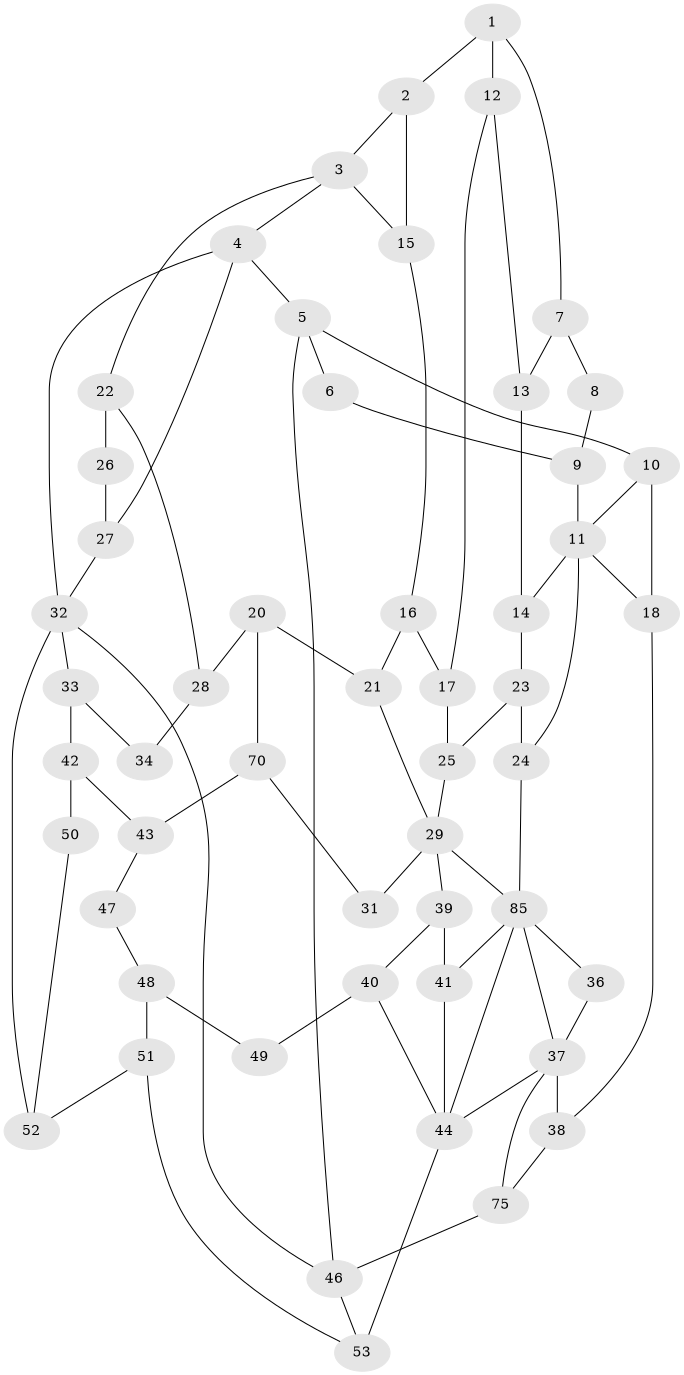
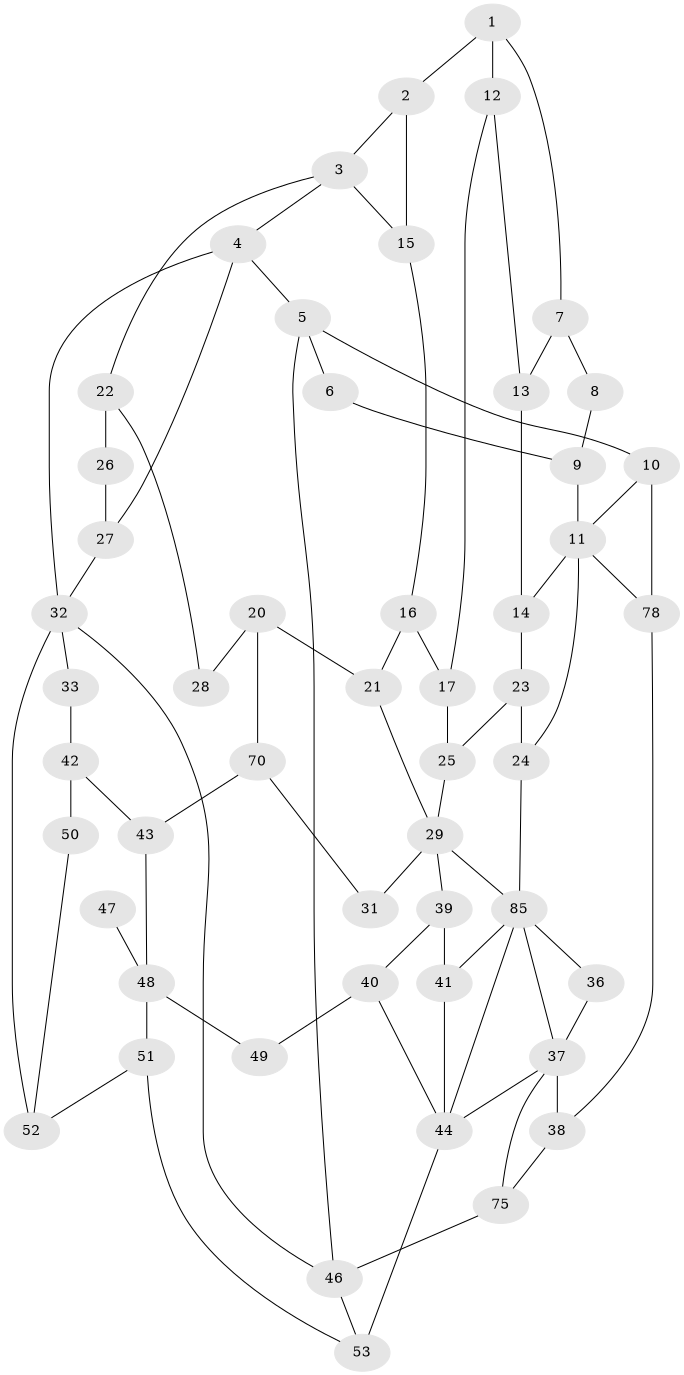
node "18": label "18" -> "78"
node "34": removed
edge "43" -- "47": now "43" -- "48"
